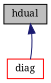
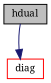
edge "diag" -> "hdual": reversed
